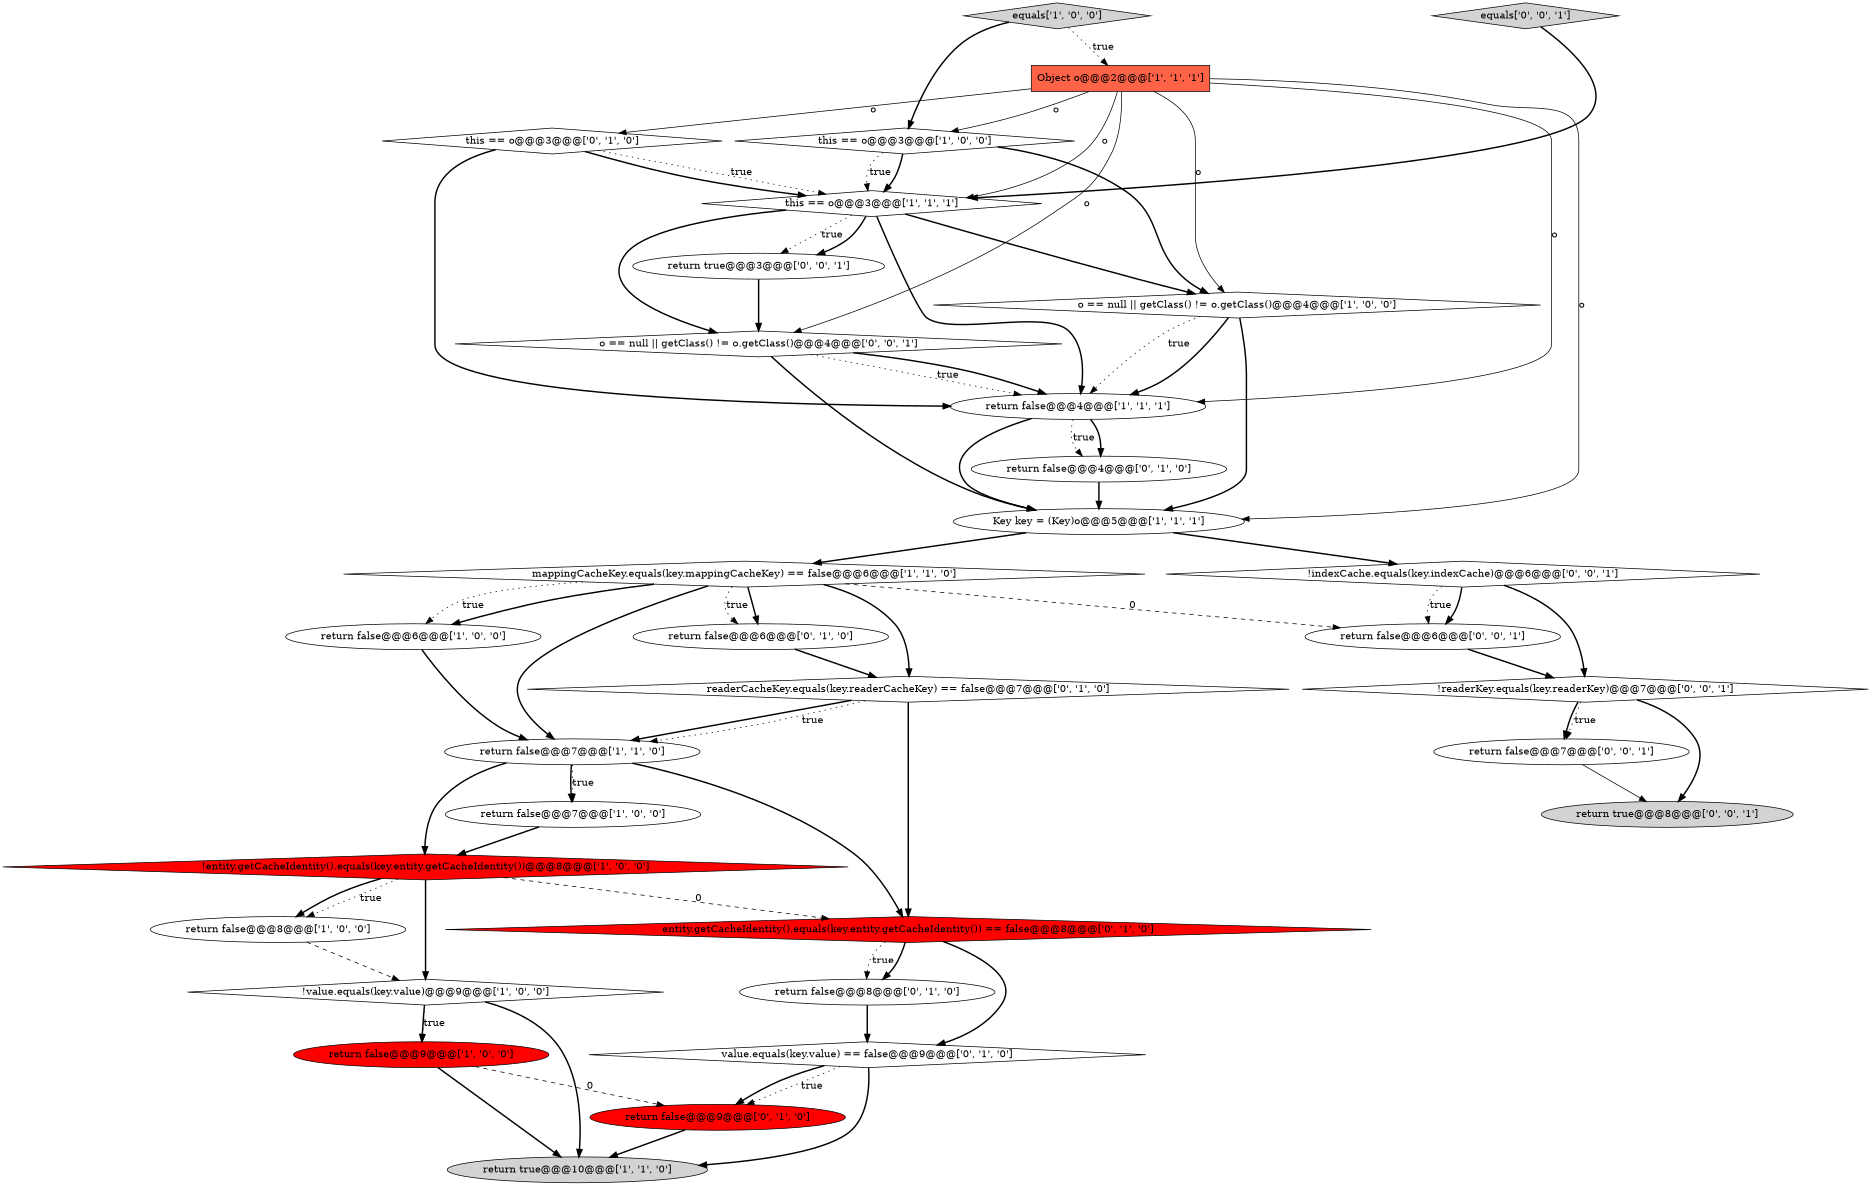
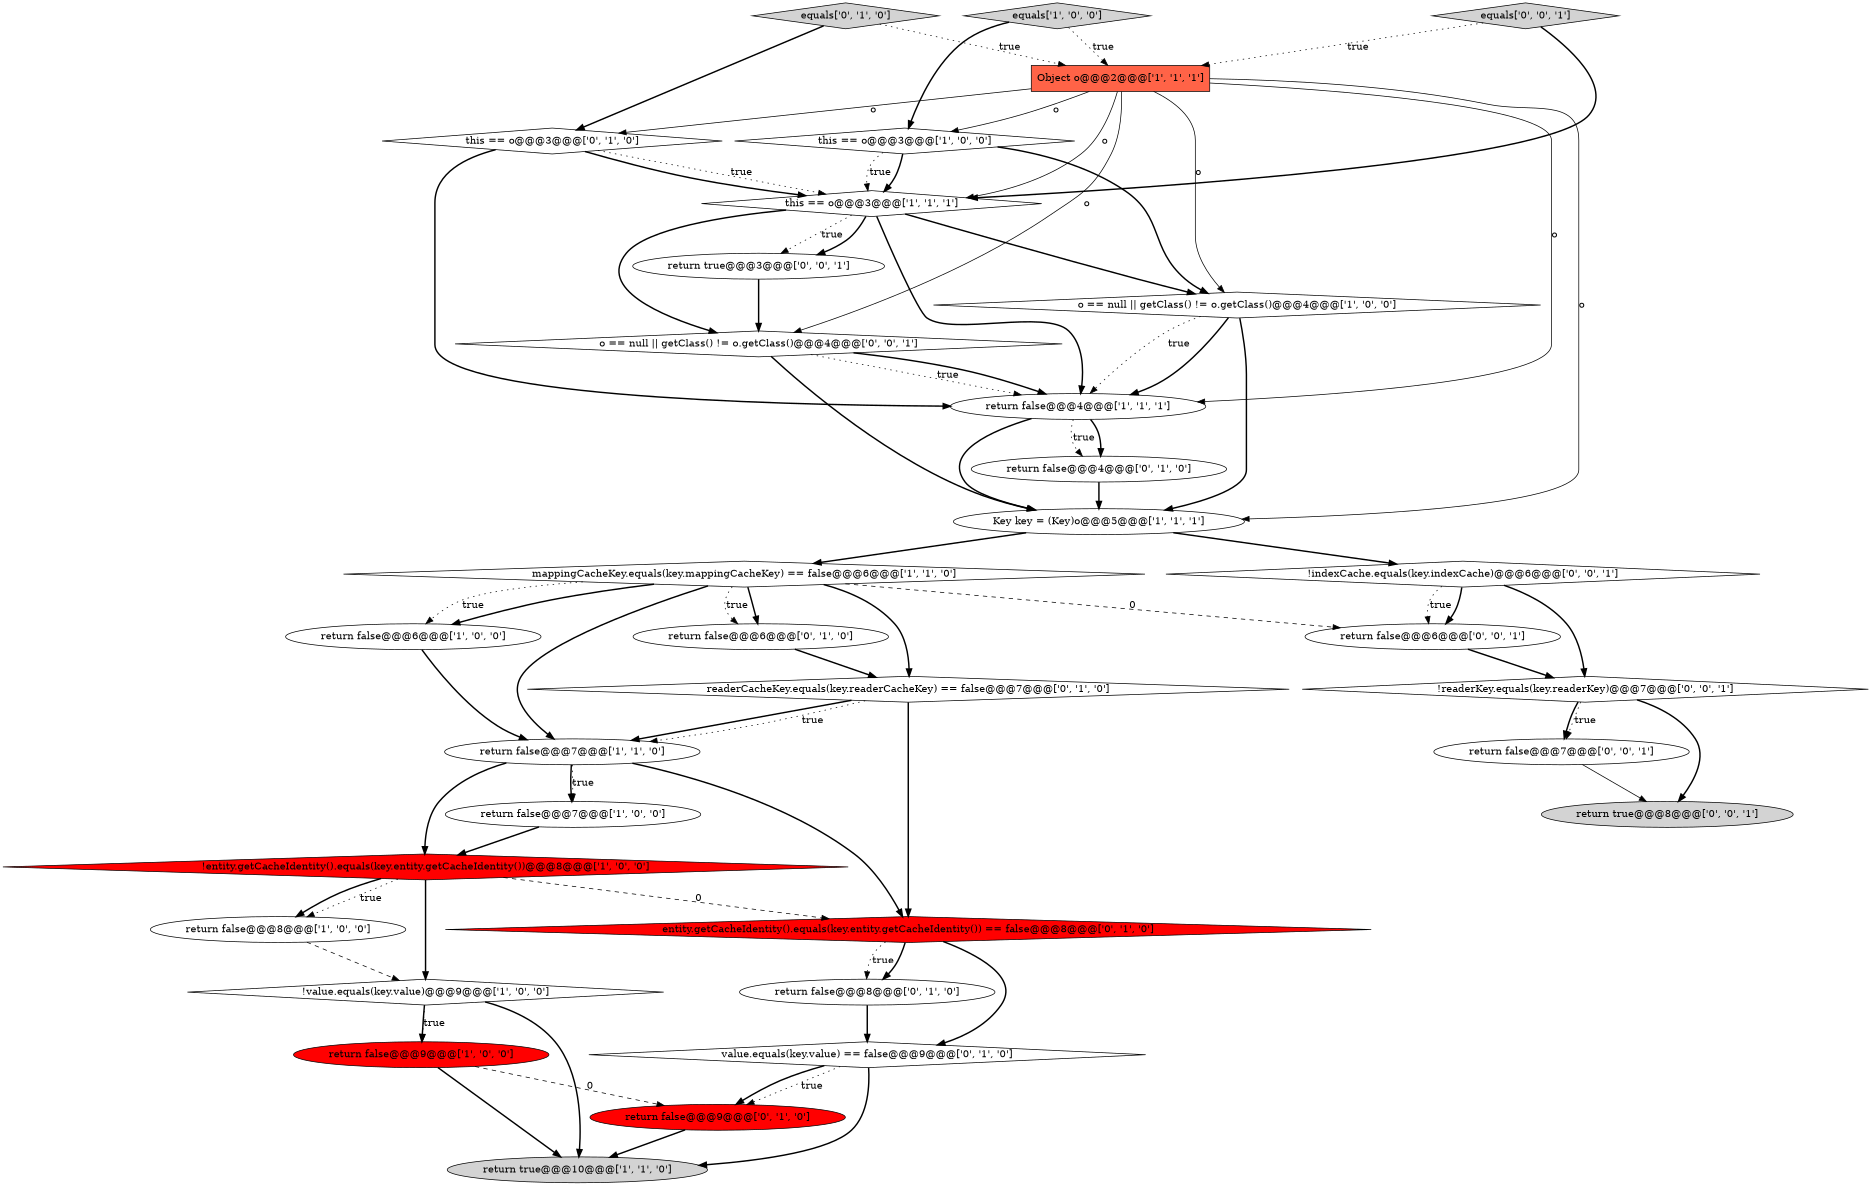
node "equals['0', '1', '0']": added
edge "equals['0', '0', '1']" -> "Object o@@@2@@@['1', '1', '1']": added, label "true"
